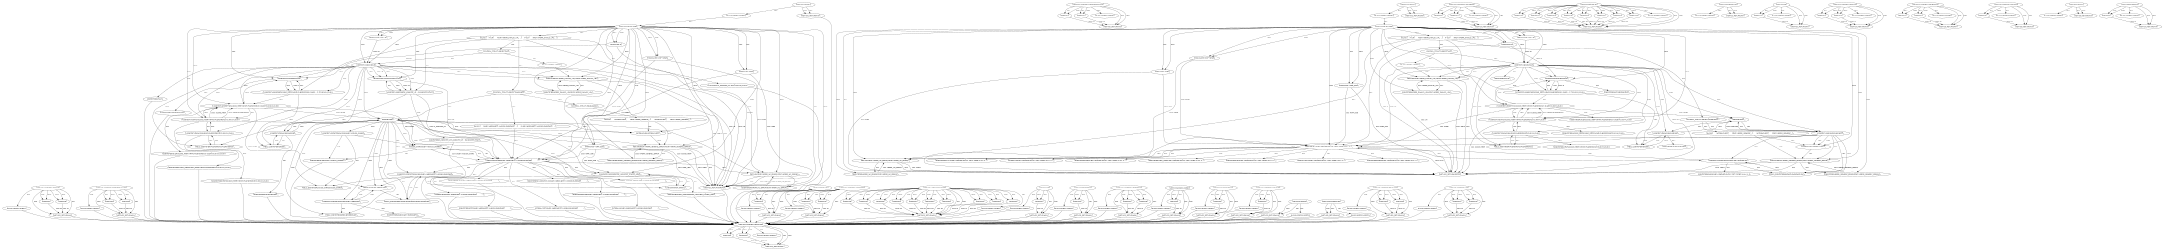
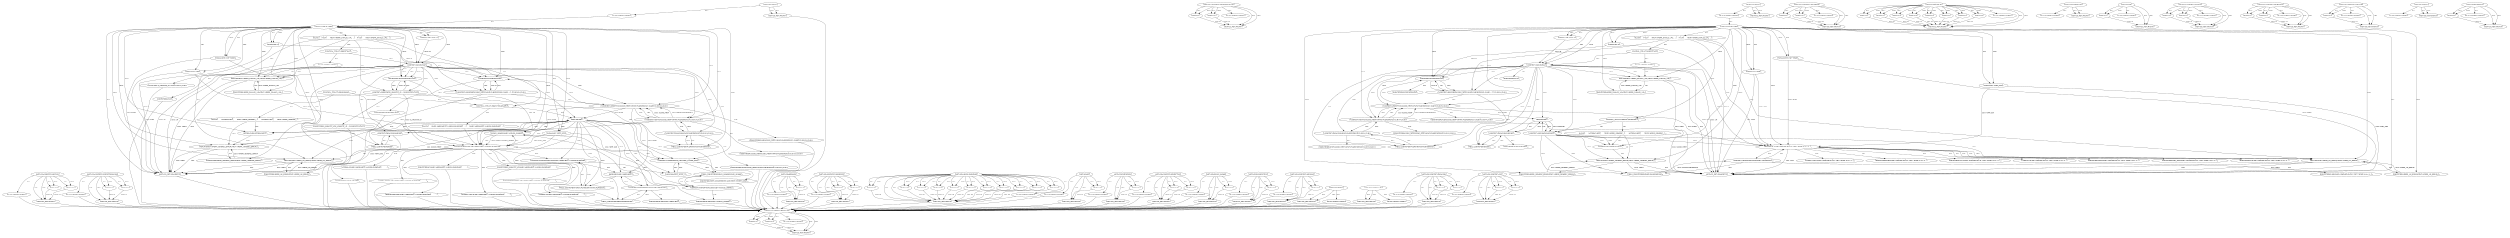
edge "(CONTROL_STRUCTURE,IF,if (plugin.get()))" -> "(CONTROL_STRUCTURE,ELSE,else)": reversed
edge "(<operator>.logicalNot,!plugin.get())" -> "(<operator>.indirectFieldAccess,plugin->RequestURL)": removed, label "CDG:"
edge "(FIELD_IDENTIFIER,RequestURL,RequestURL)" -> "(<operator>.indirectFieldAccess,plugin->RequestURL)": label "CFG: " -> "DDG: NPAPI::PluginInstance"
edge "(FIELD_IDENTIFIER,popups_allowed,popups_allowed)" -> "(<operator>.indirectFieldAccess,plugin->popups_allowed)": added, label "CFG:"
node "(PARAM,p10)": added
edge "(FIELD_IDENTIFIER,webplugin,webplugin)" -> "(<operator>.indirectFieldAccess,plugin->webplugin)": added, label "CFG:"
